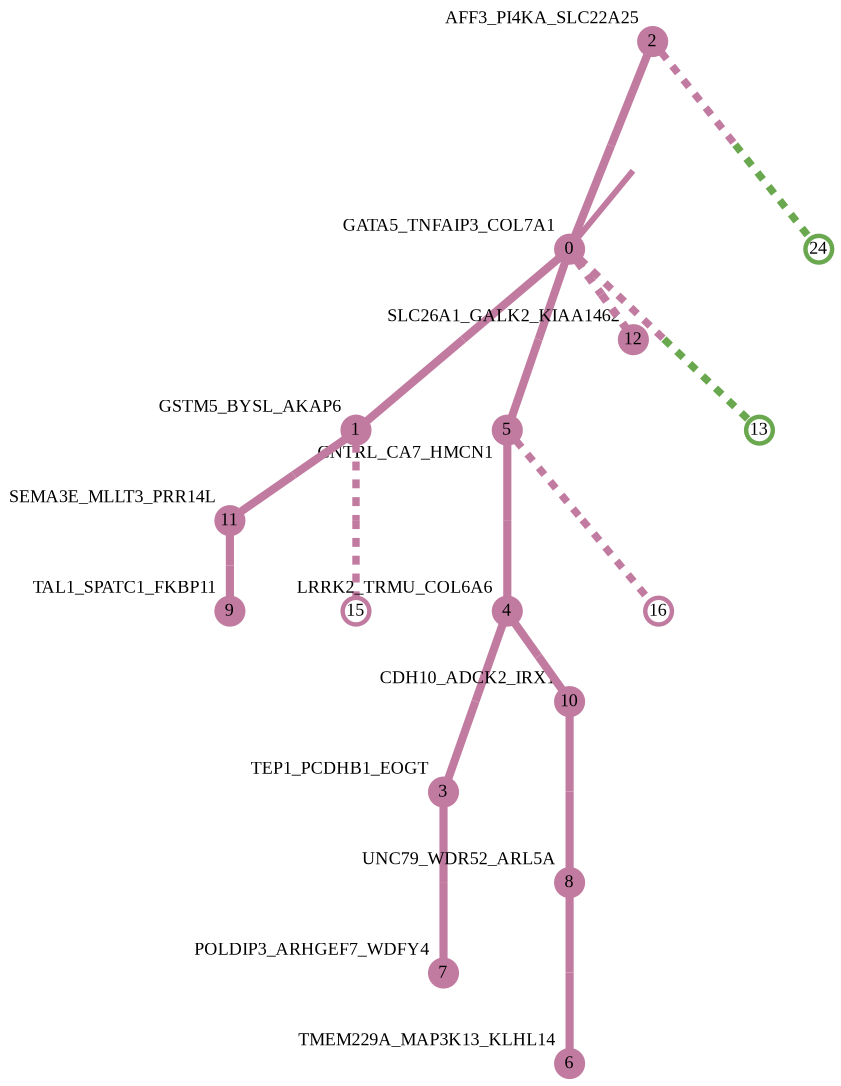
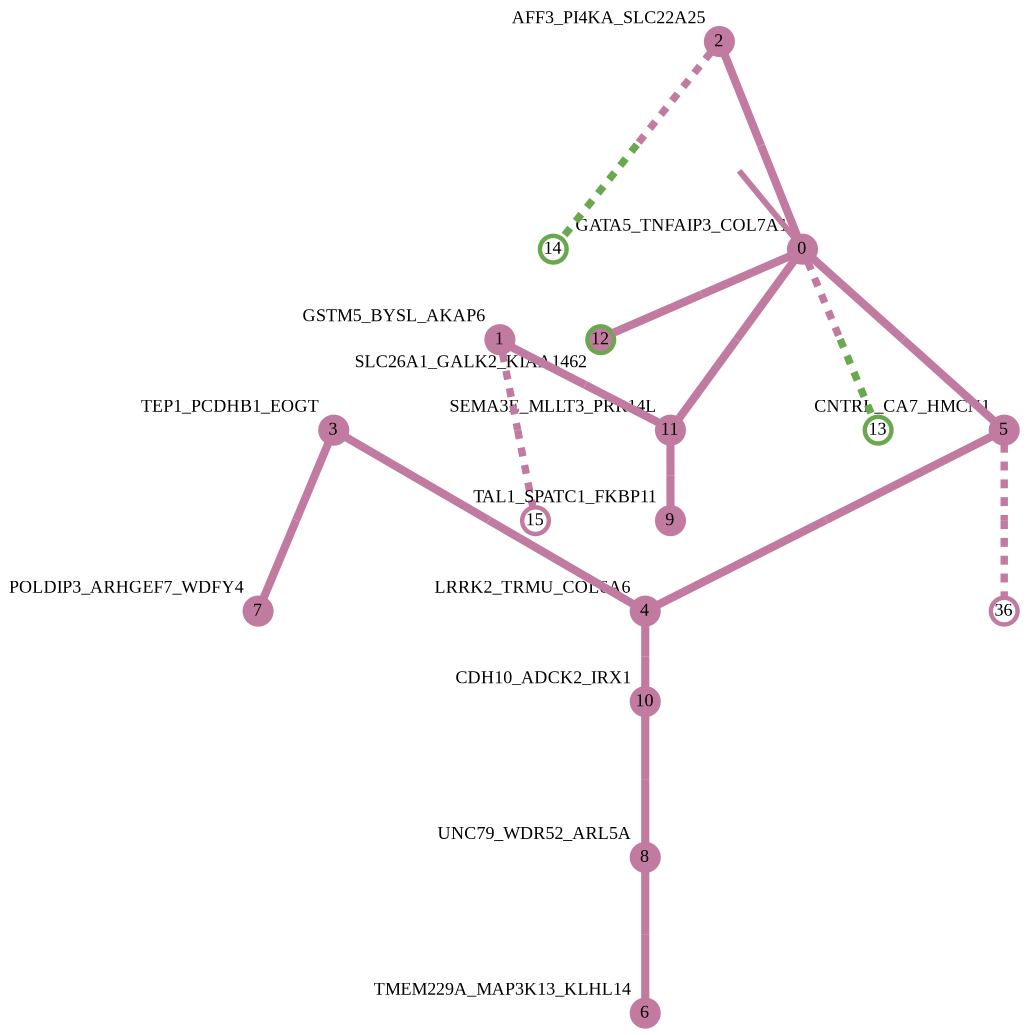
node "24": label "24" -> "14"
edge "0 GATA5_TNFAIP3_COL7A1" -> "12 SLC26A1_GALK2_KIAA1462": style dashed -> solid
edge "0 GATA5_TNFAIP3_COL7A1" -> "1 GSTM5_BYSL_AKAP6": now "0 GATA5_TNFAIP3_COL7A1" -> "11 SEMA3E_MLLT3_PRR14L"
node "12 SLC26A1_GALK2_KIAA1462": color #c27ba0ff -> #6aa84fff
node "16": label "16" -> "36"
edge "4 LRRK2_TRMU_COL6A6" -> "3 TEP1_PCDHB1_EOGT": reversed
